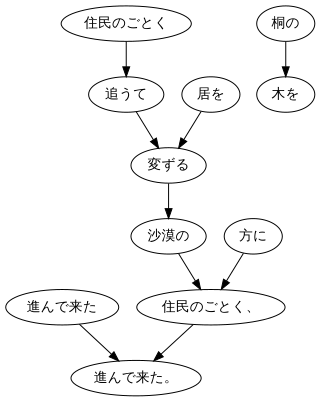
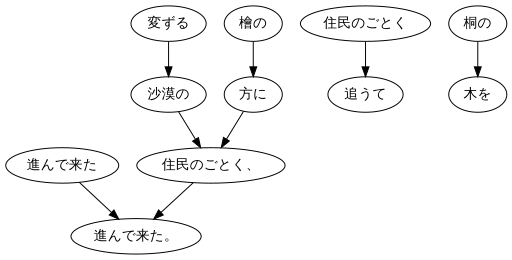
node "檜の": added
node "居を": removed
edge "追うて" -> "変ずる": removed
